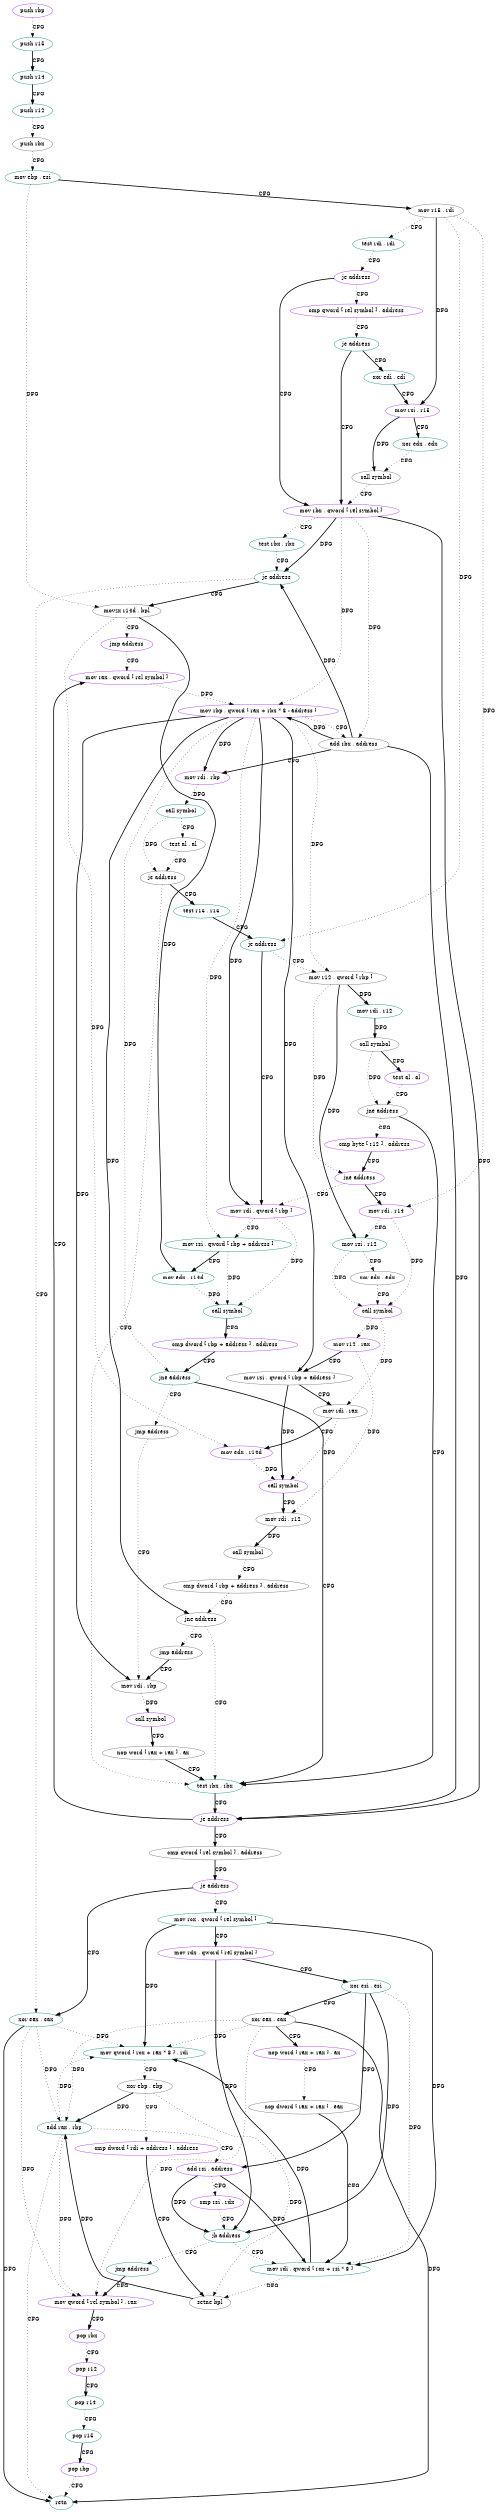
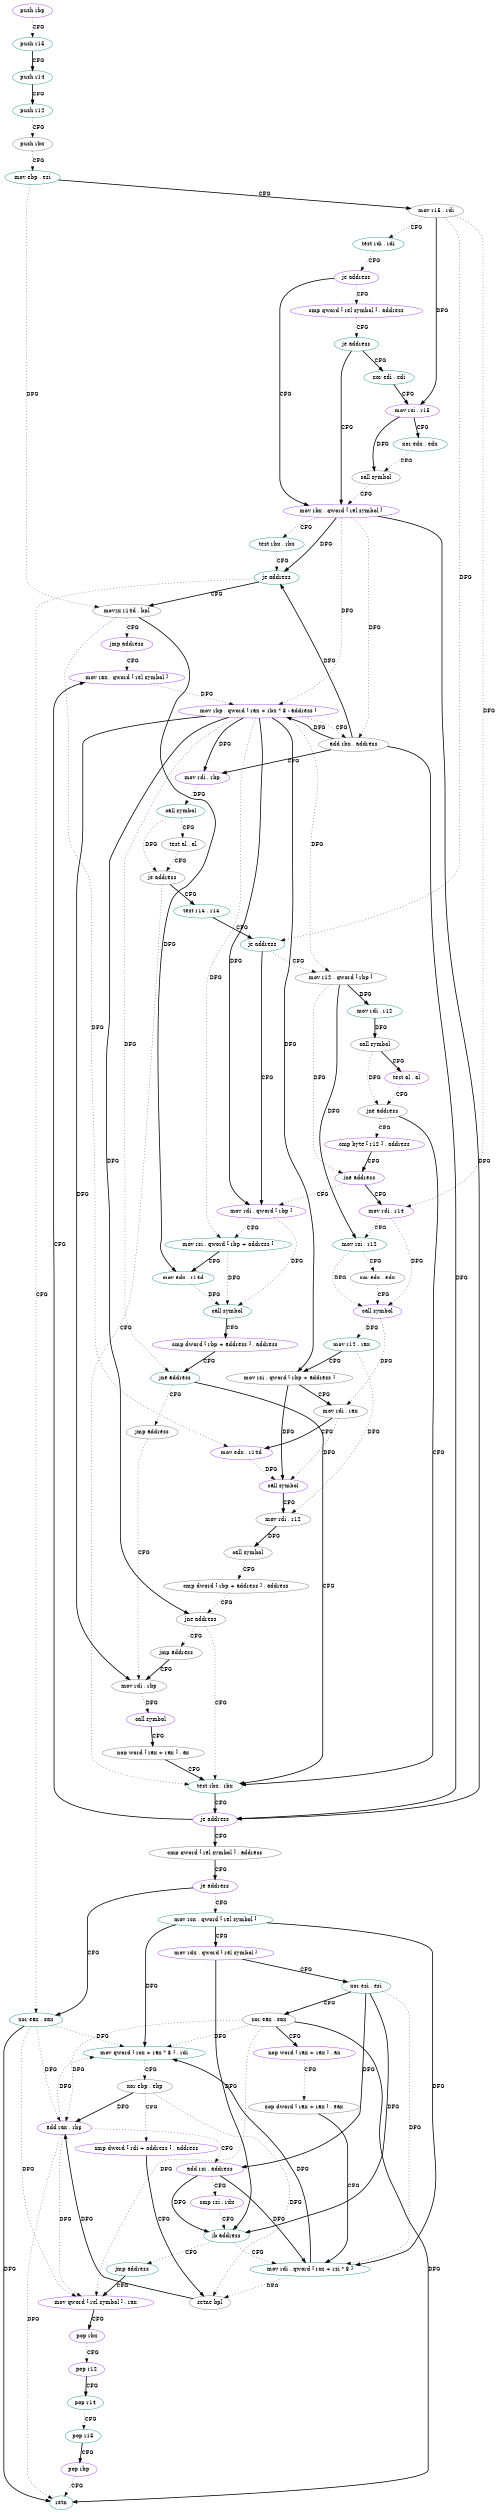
node "mov r12 , rax": color purple -> teal
node "add rax , rbp": color teal -> purple
edge "add rax , rbp" -> "retn": label "CFG" -> "DFG"
